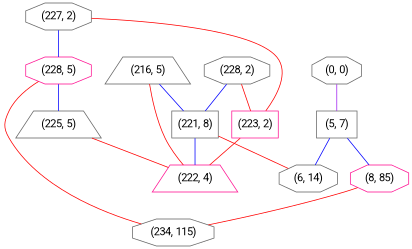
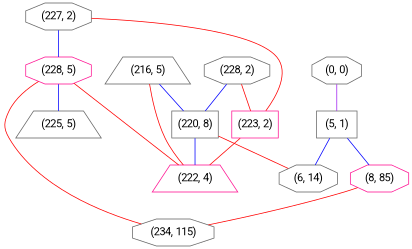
node "(221, 8)": label "(221, 8)" -> "(220, 8)"
node "(5, 7)": label "(5, 7)" -> "(5, 1)"
edge "(225, 5)" -- "(222, 4)": now "(228, 5)" -- "(222, 4)"
